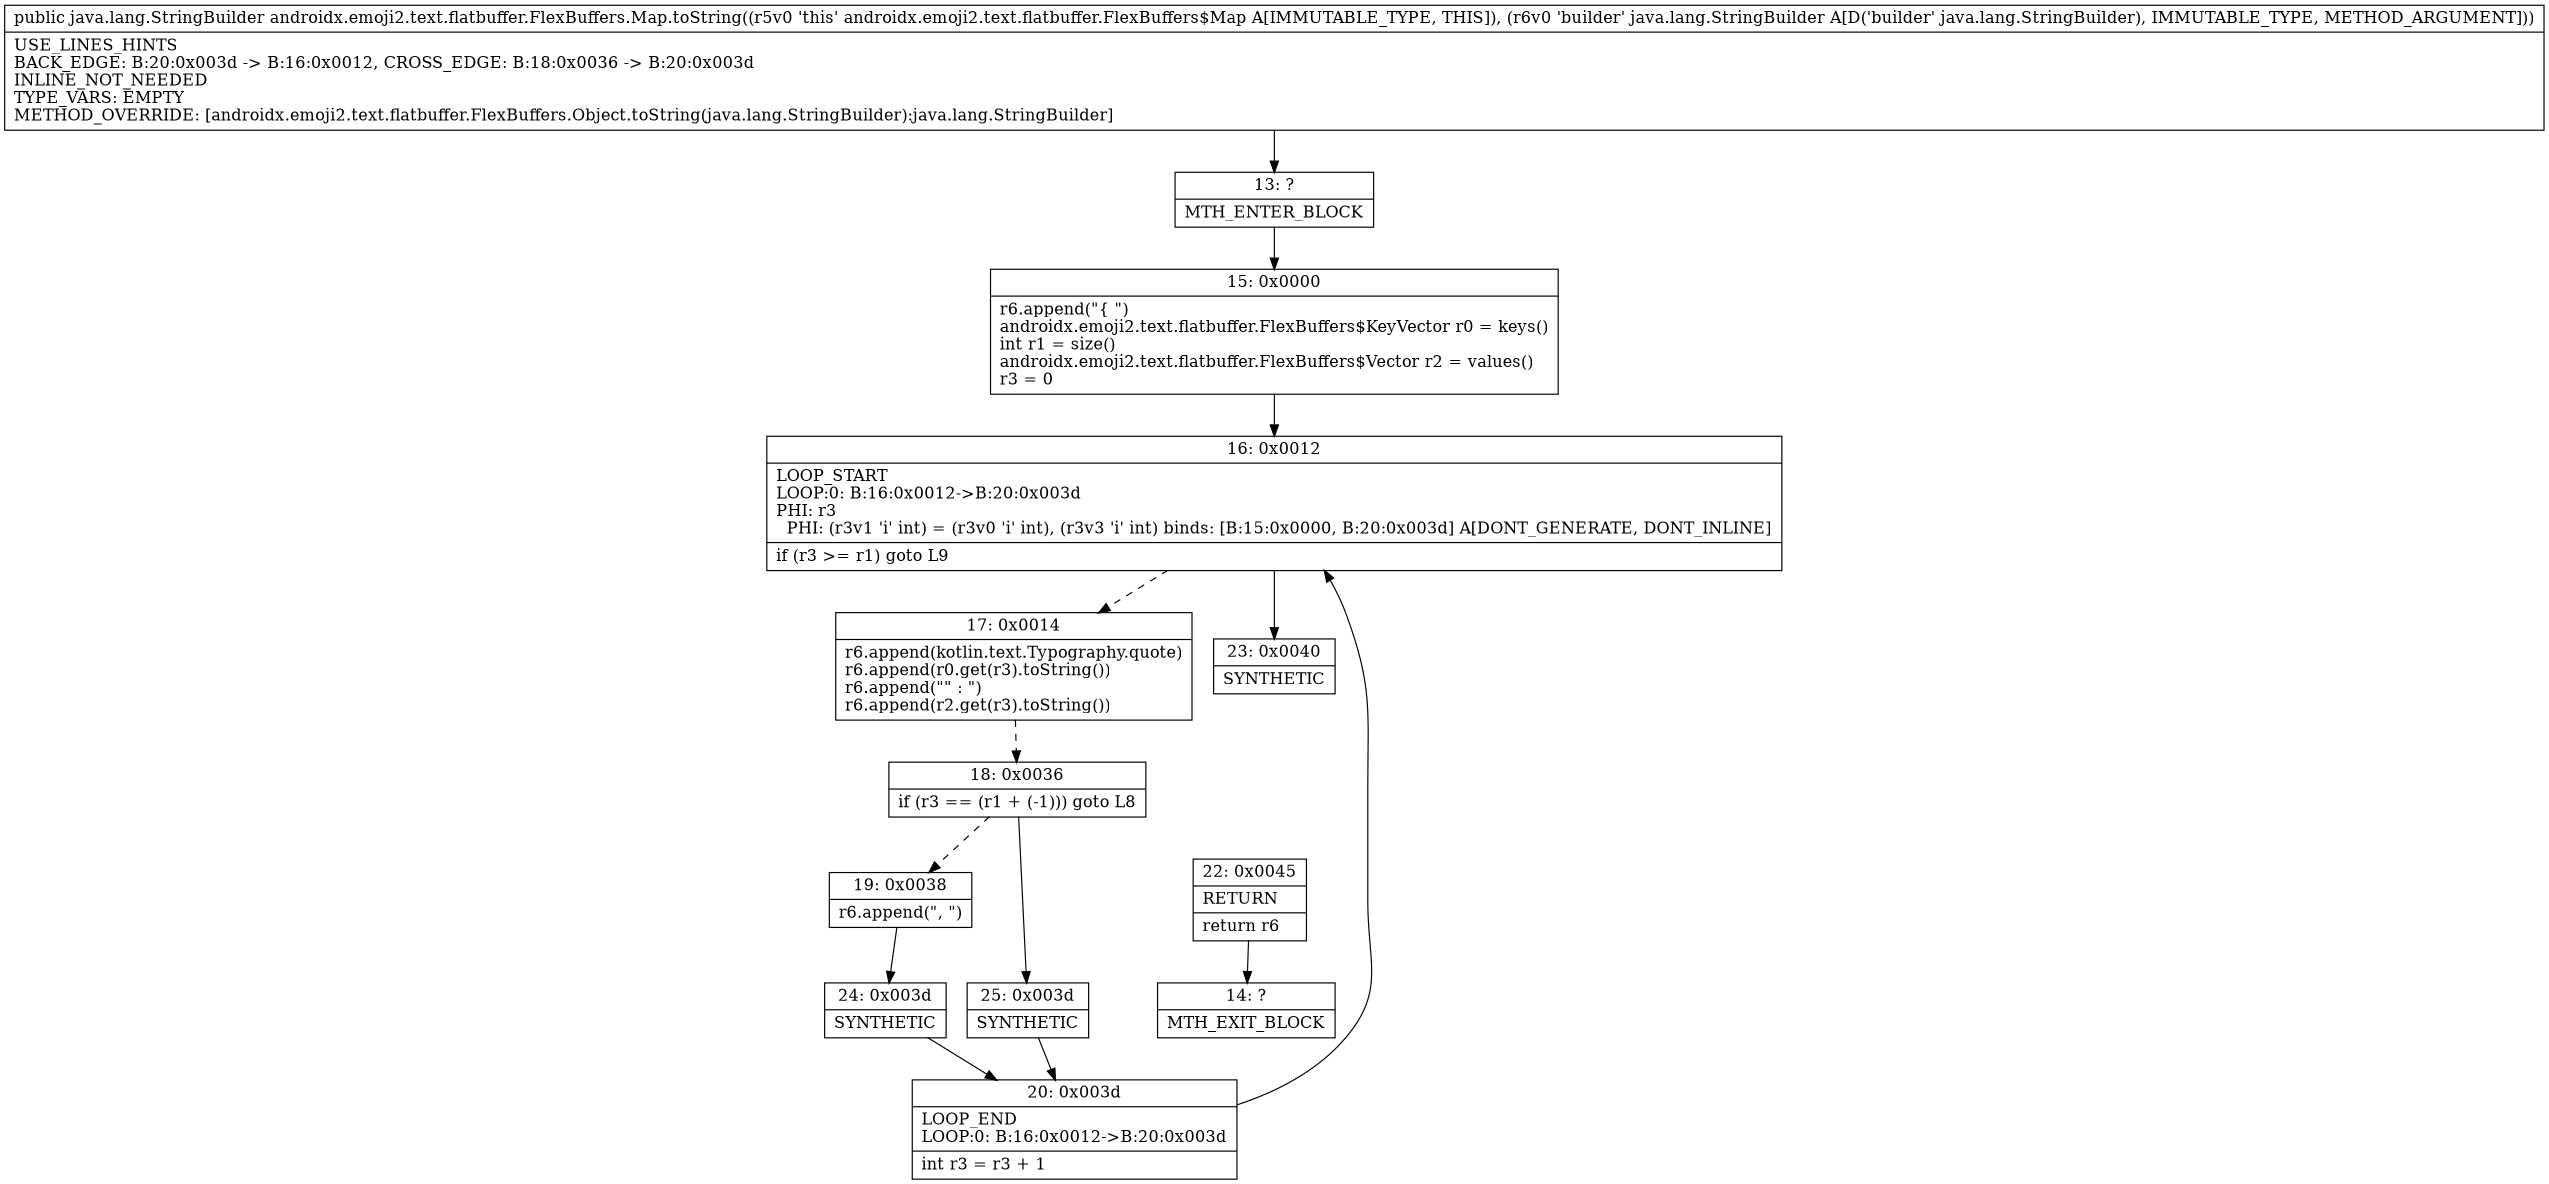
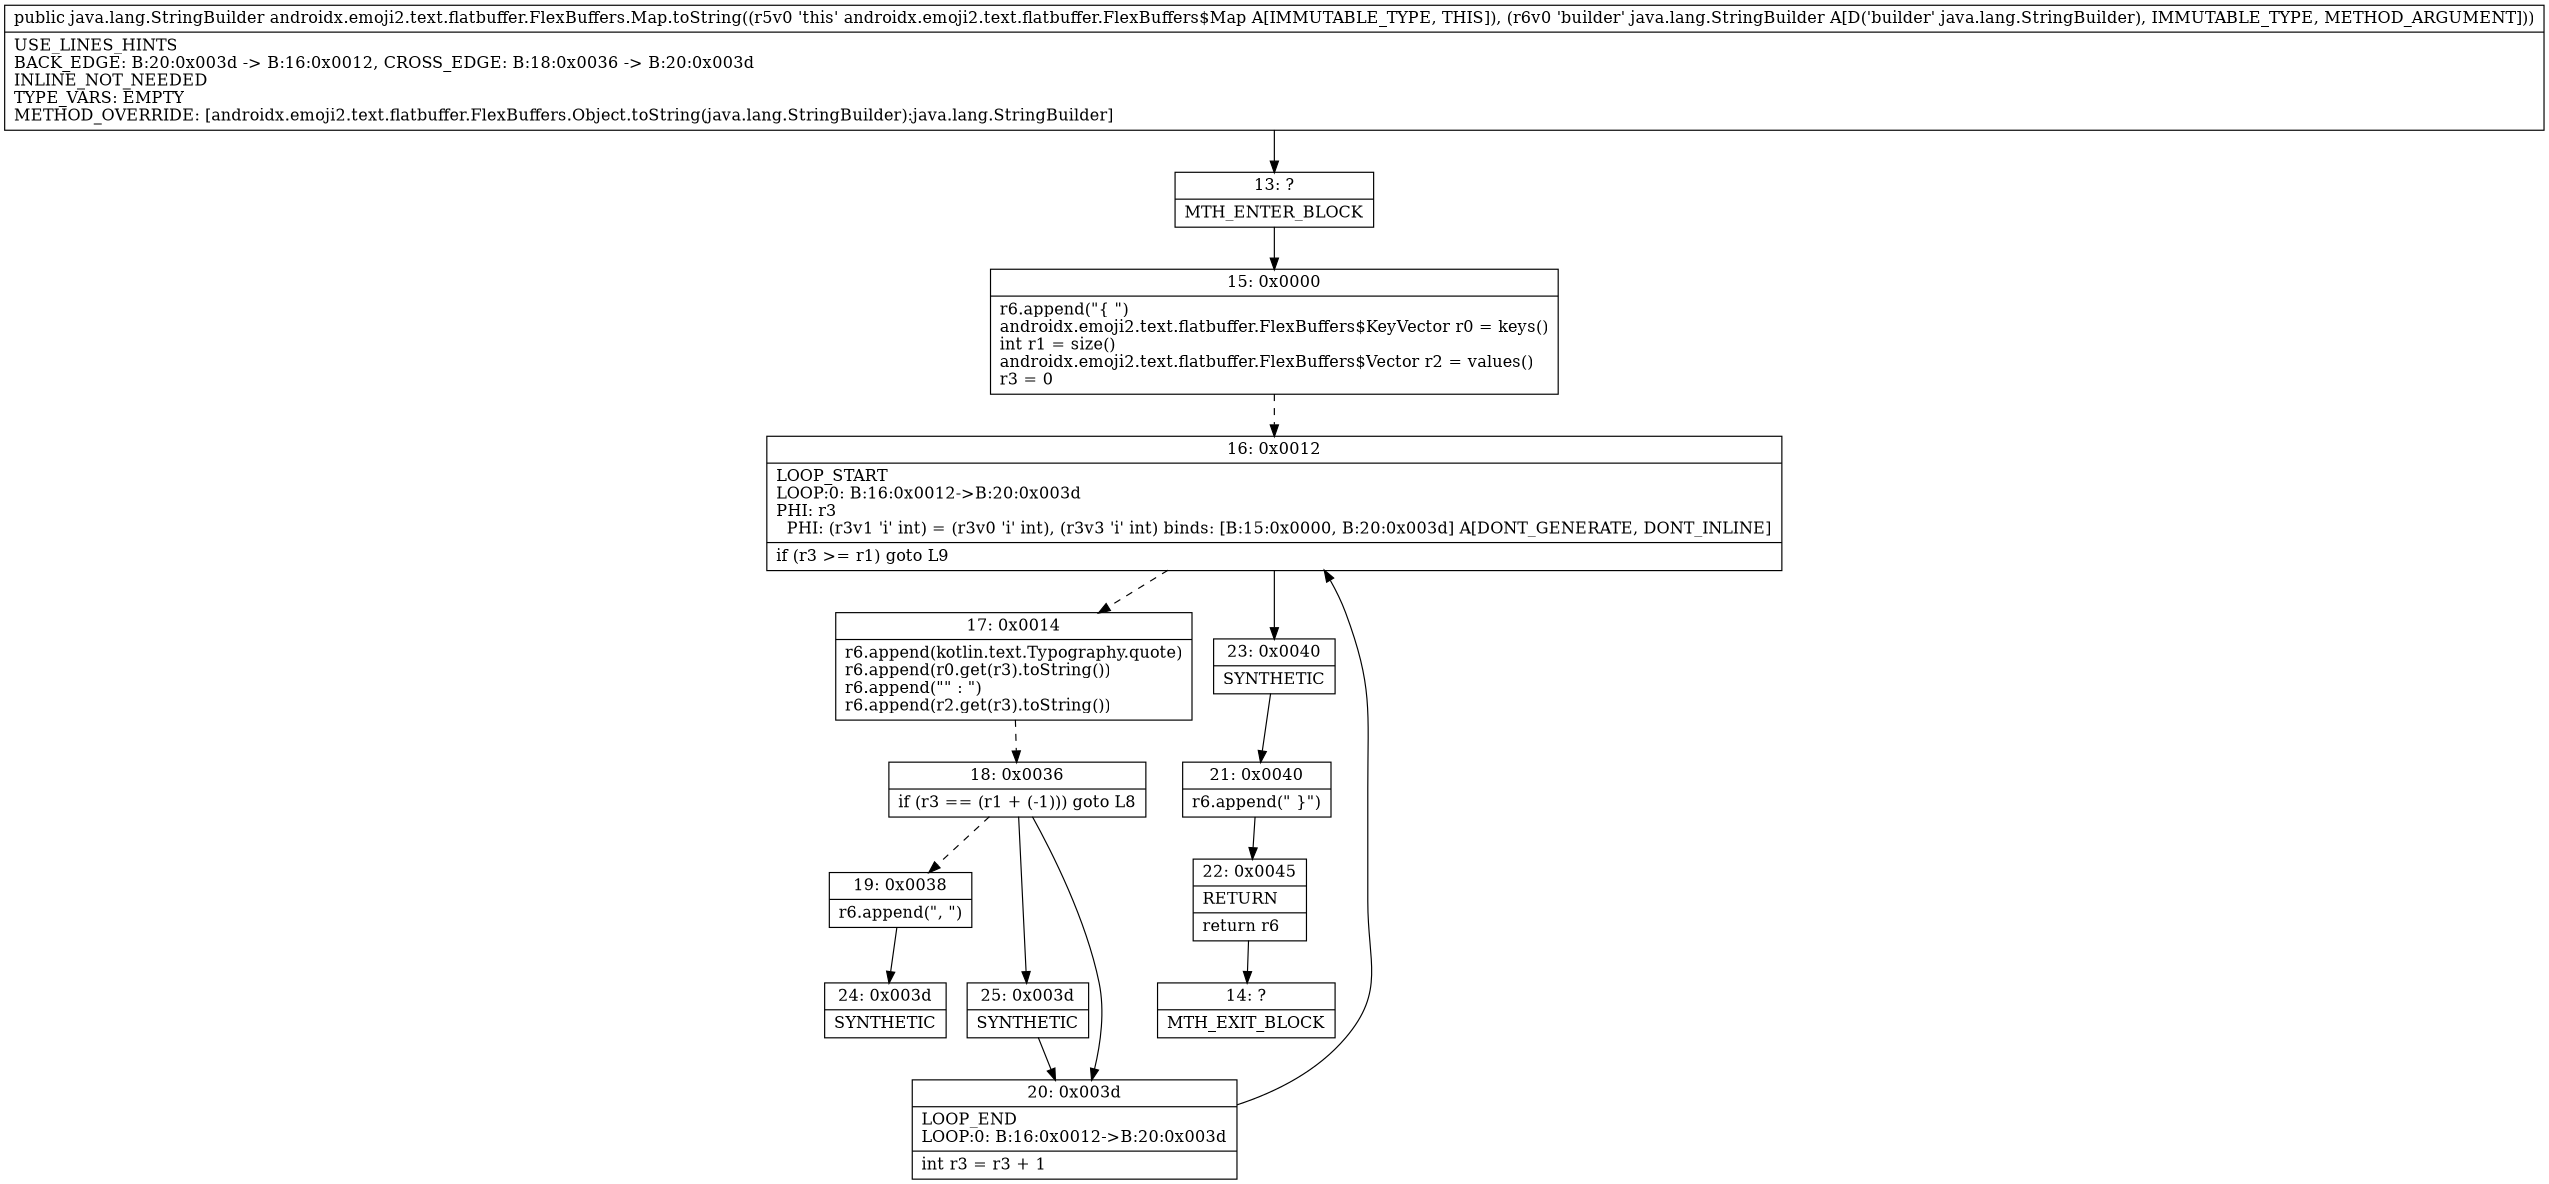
edge "15: 0x0000" -> "16: 0x0012": style solid -> dashed
node "21: 0x0040": added
edge "24: 0x003d" -> "20: 0x003d": now "18: 0x0036" -> "20: 0x003d"
